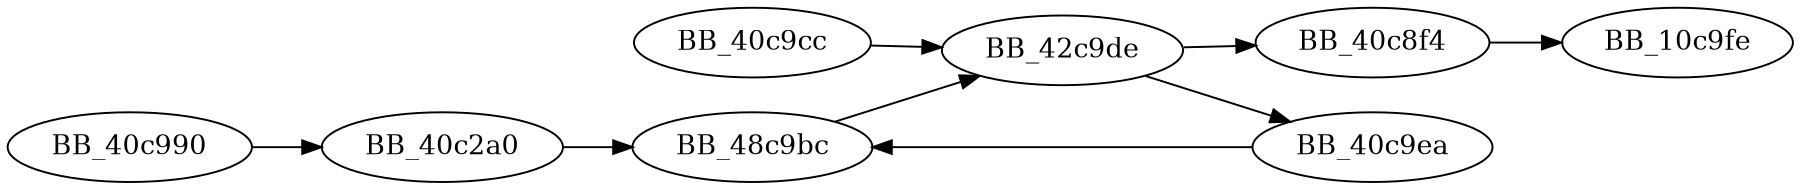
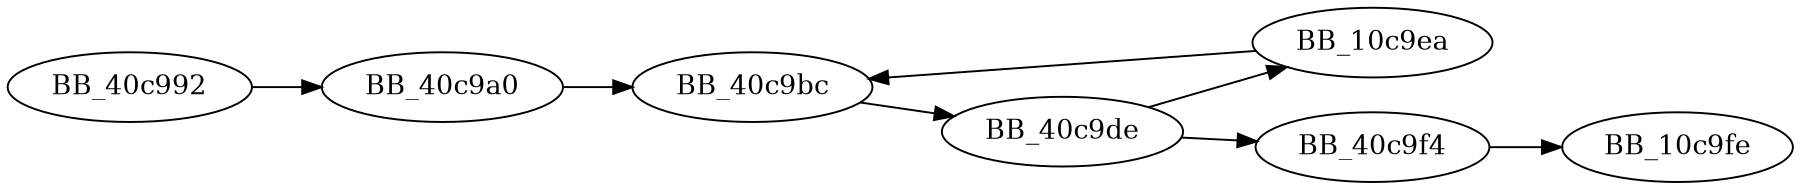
node "BB_40c9cc": removed
node "BB_40c8f4": label "BB_40c8f4" -> "BB_40c9f4"
node "BB_42c9de": label "BB_42c9de" -> "BB_40c9de"
node "BB_40c990": label "BB_40c990" -> "BB_40c992"
node "BB_40c2a0": label "BB_40c2a0" -> "BB_40c9a0"
node "BB_48c9bc": label "BB_48c9bc" -> "BB_40c9bc"
node "BB_40c9ea": label "BB_40c9ea" -> "BB_10c9ea"
